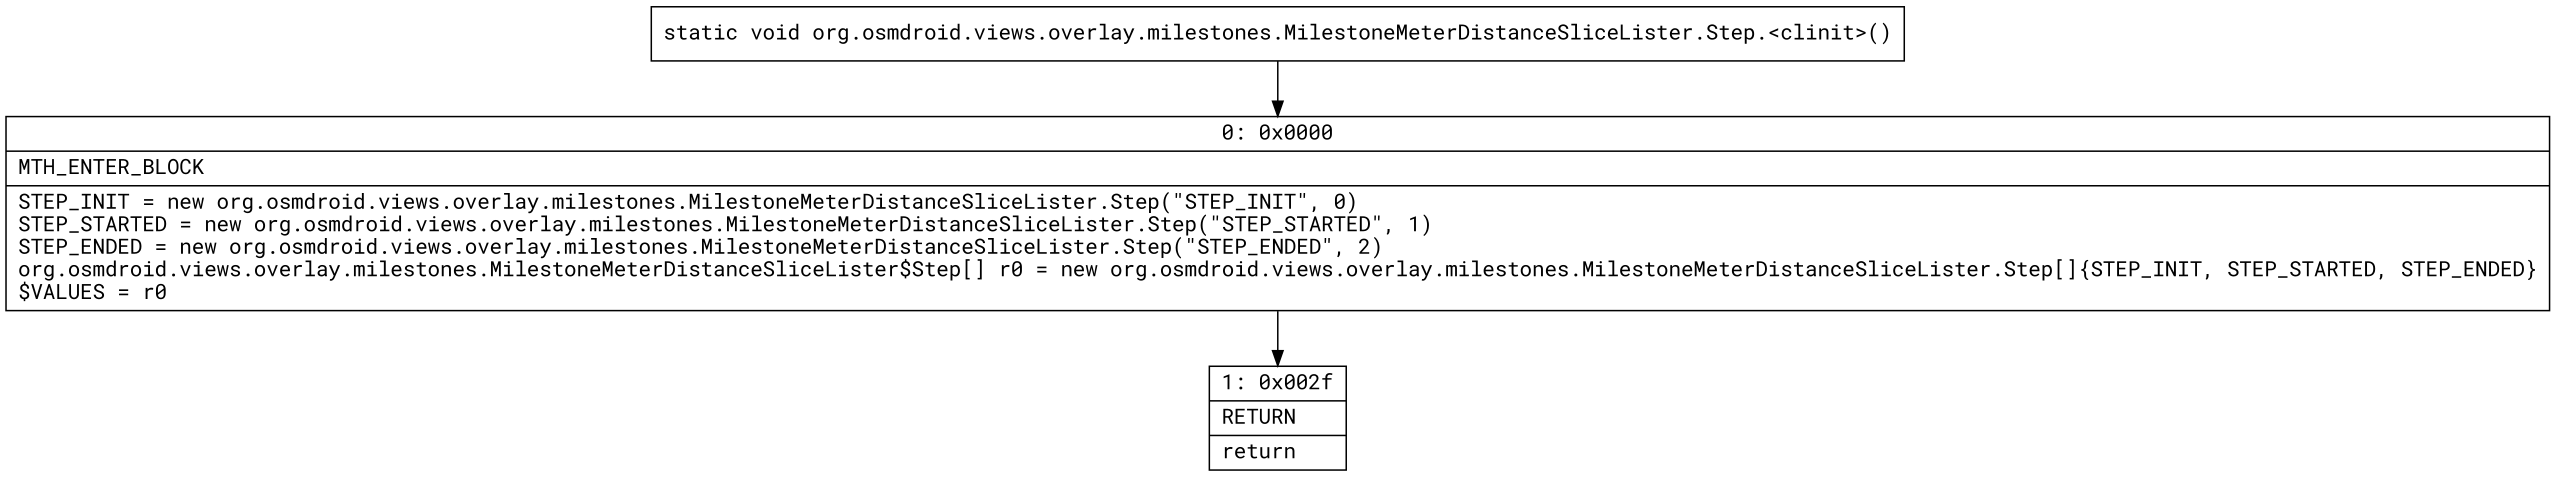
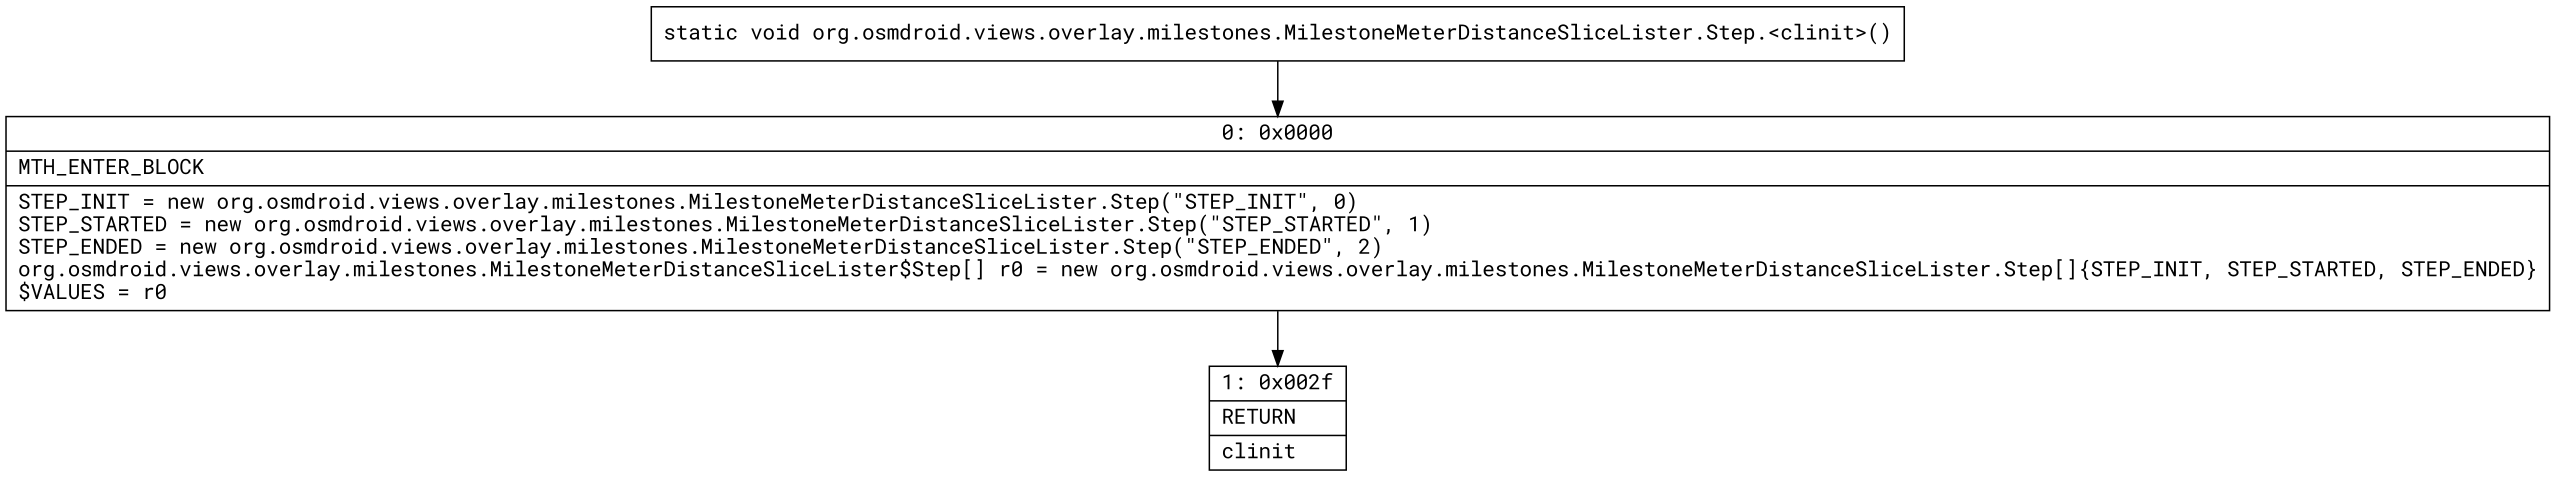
node "1: 0x002f": text "return" -> "clinit"
